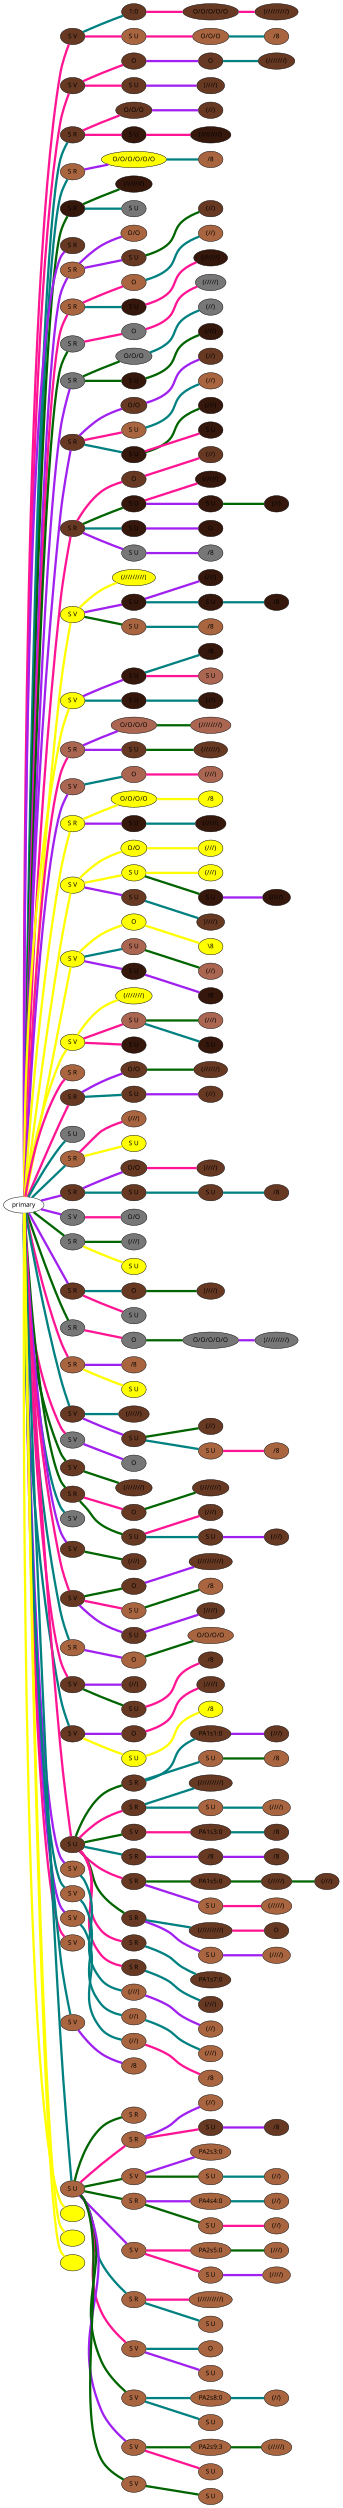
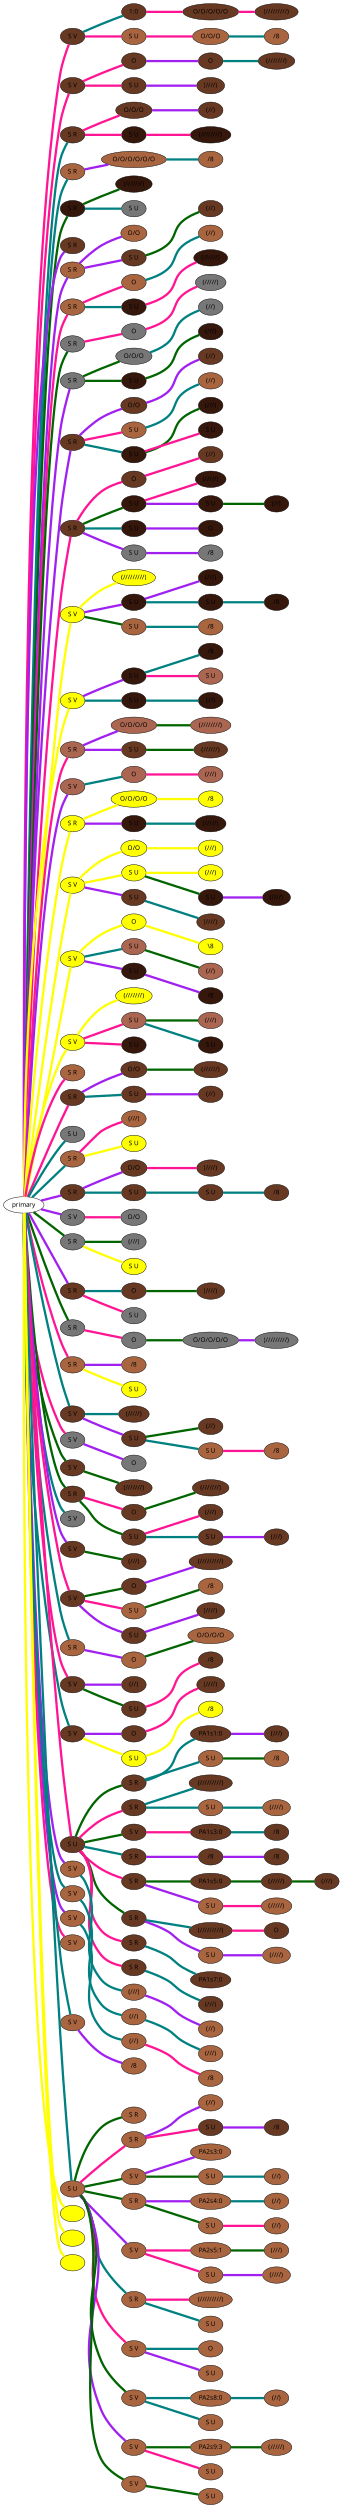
node "O/O/O/O/O/O": fillcolor yellow -> #a86540
node "PA4s4:0": label "PA4s4:0" -> "PA2s4:0"
node "PA2s5:0": label "PA2s5:0" -> "PA2s5:1"
